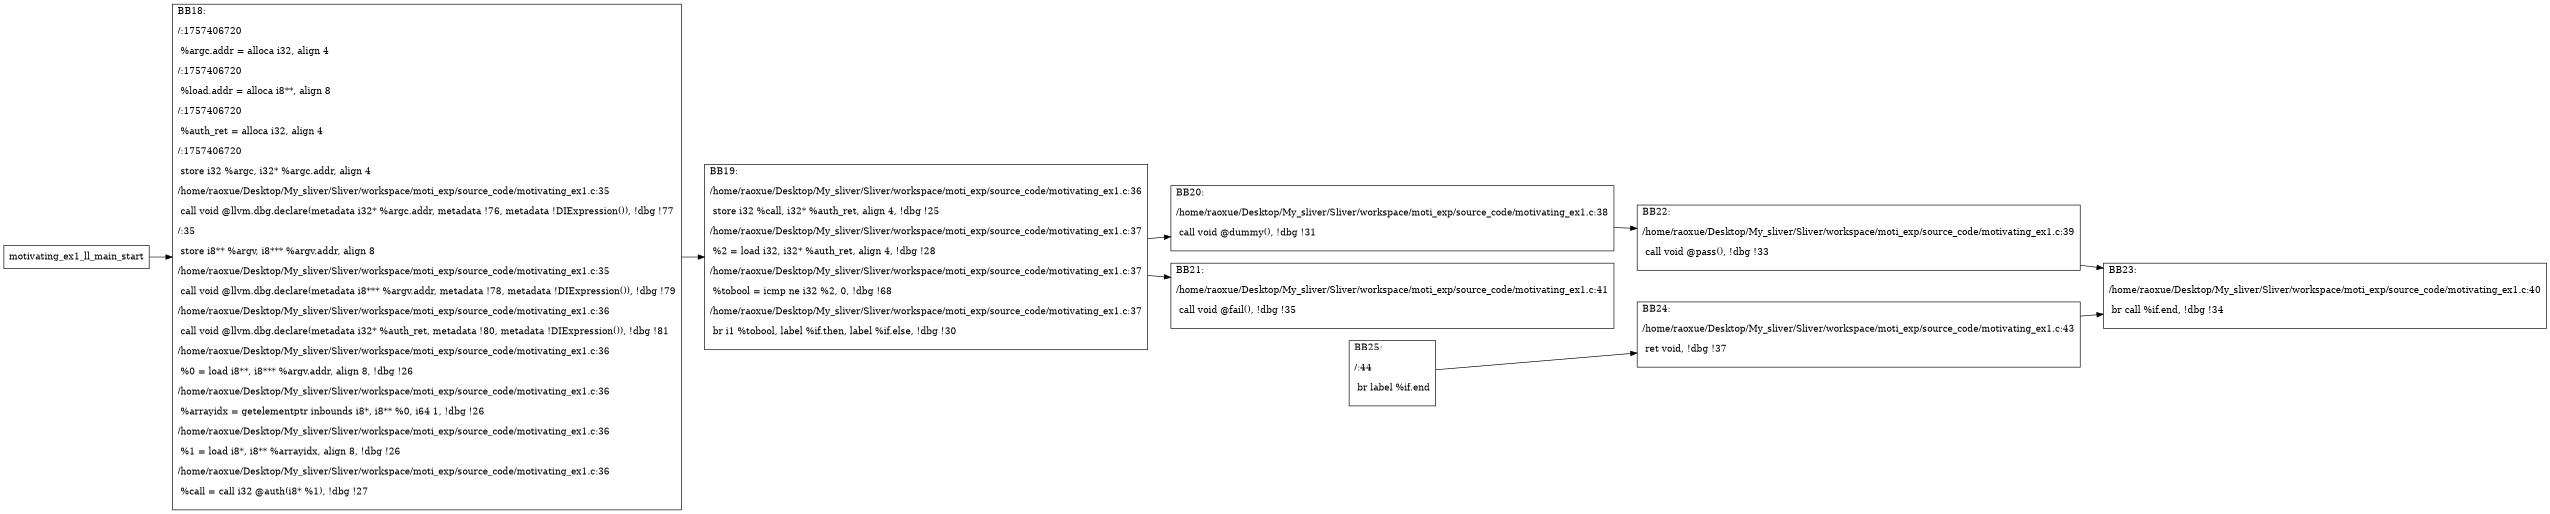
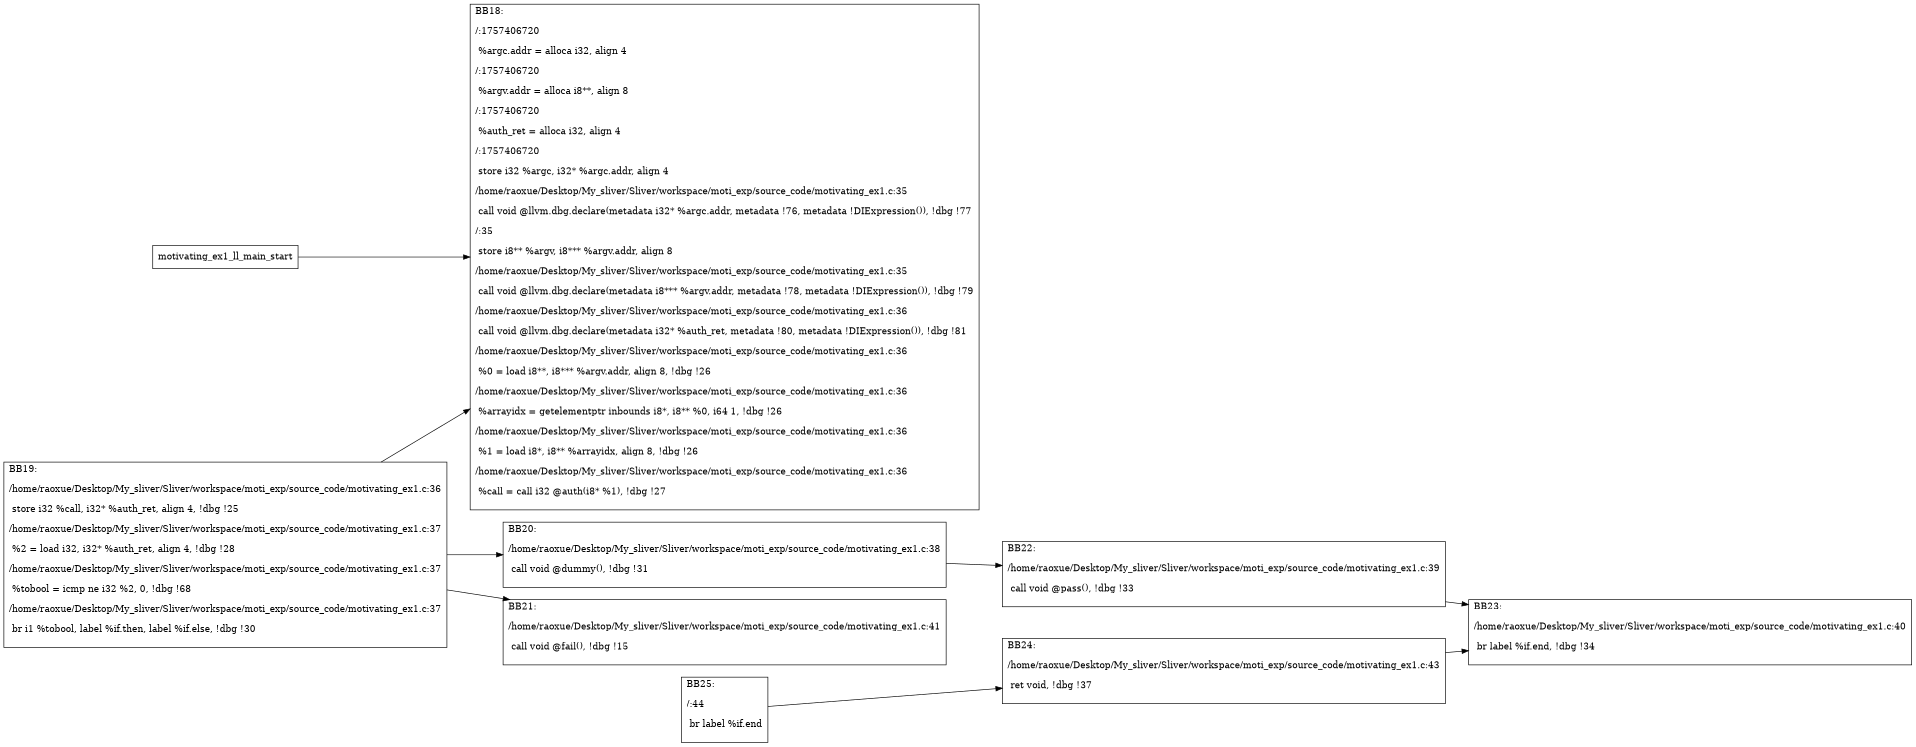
node "BB18:": text "%load.addr = alloca i8**, align 8" -> "%argv.addr = alloca i8**, align 8"
edge "BB18:" -> "BB19:": reversed
node "BB21:": text "call void @fail(), !dbg !35" -> "call void @fail(), !dbg !15"
node "BB23:": text "br call %if.end, !dbg !34" -> "br label %if.end, !dbg !34"
